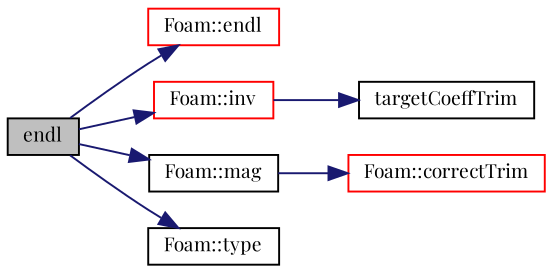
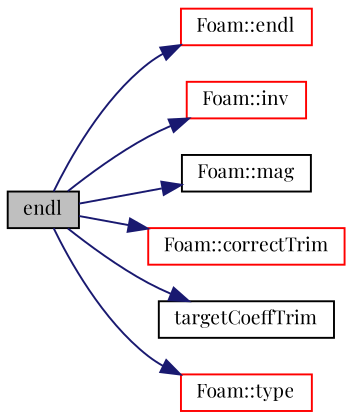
edge "Foam::inv" -> "targetCoeffTrim": now "endl" -> "targetCoeffTrim"
edge "Foam::mag" -> "Foam::correctTrim": now "endl" -> "Foam::correctTrim"
node "Foam::type": color black -> red
